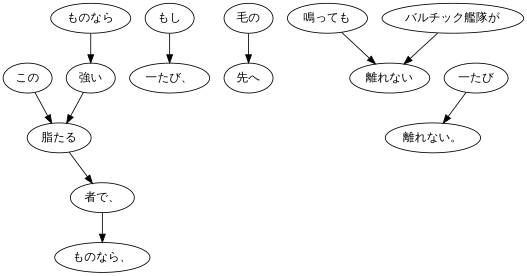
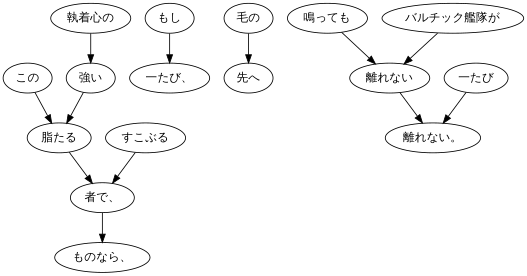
node "ものなら": label "ものなら" -> "執着心の"
edge "離れない" -> "離れない。": added
node "すこぶる": added
